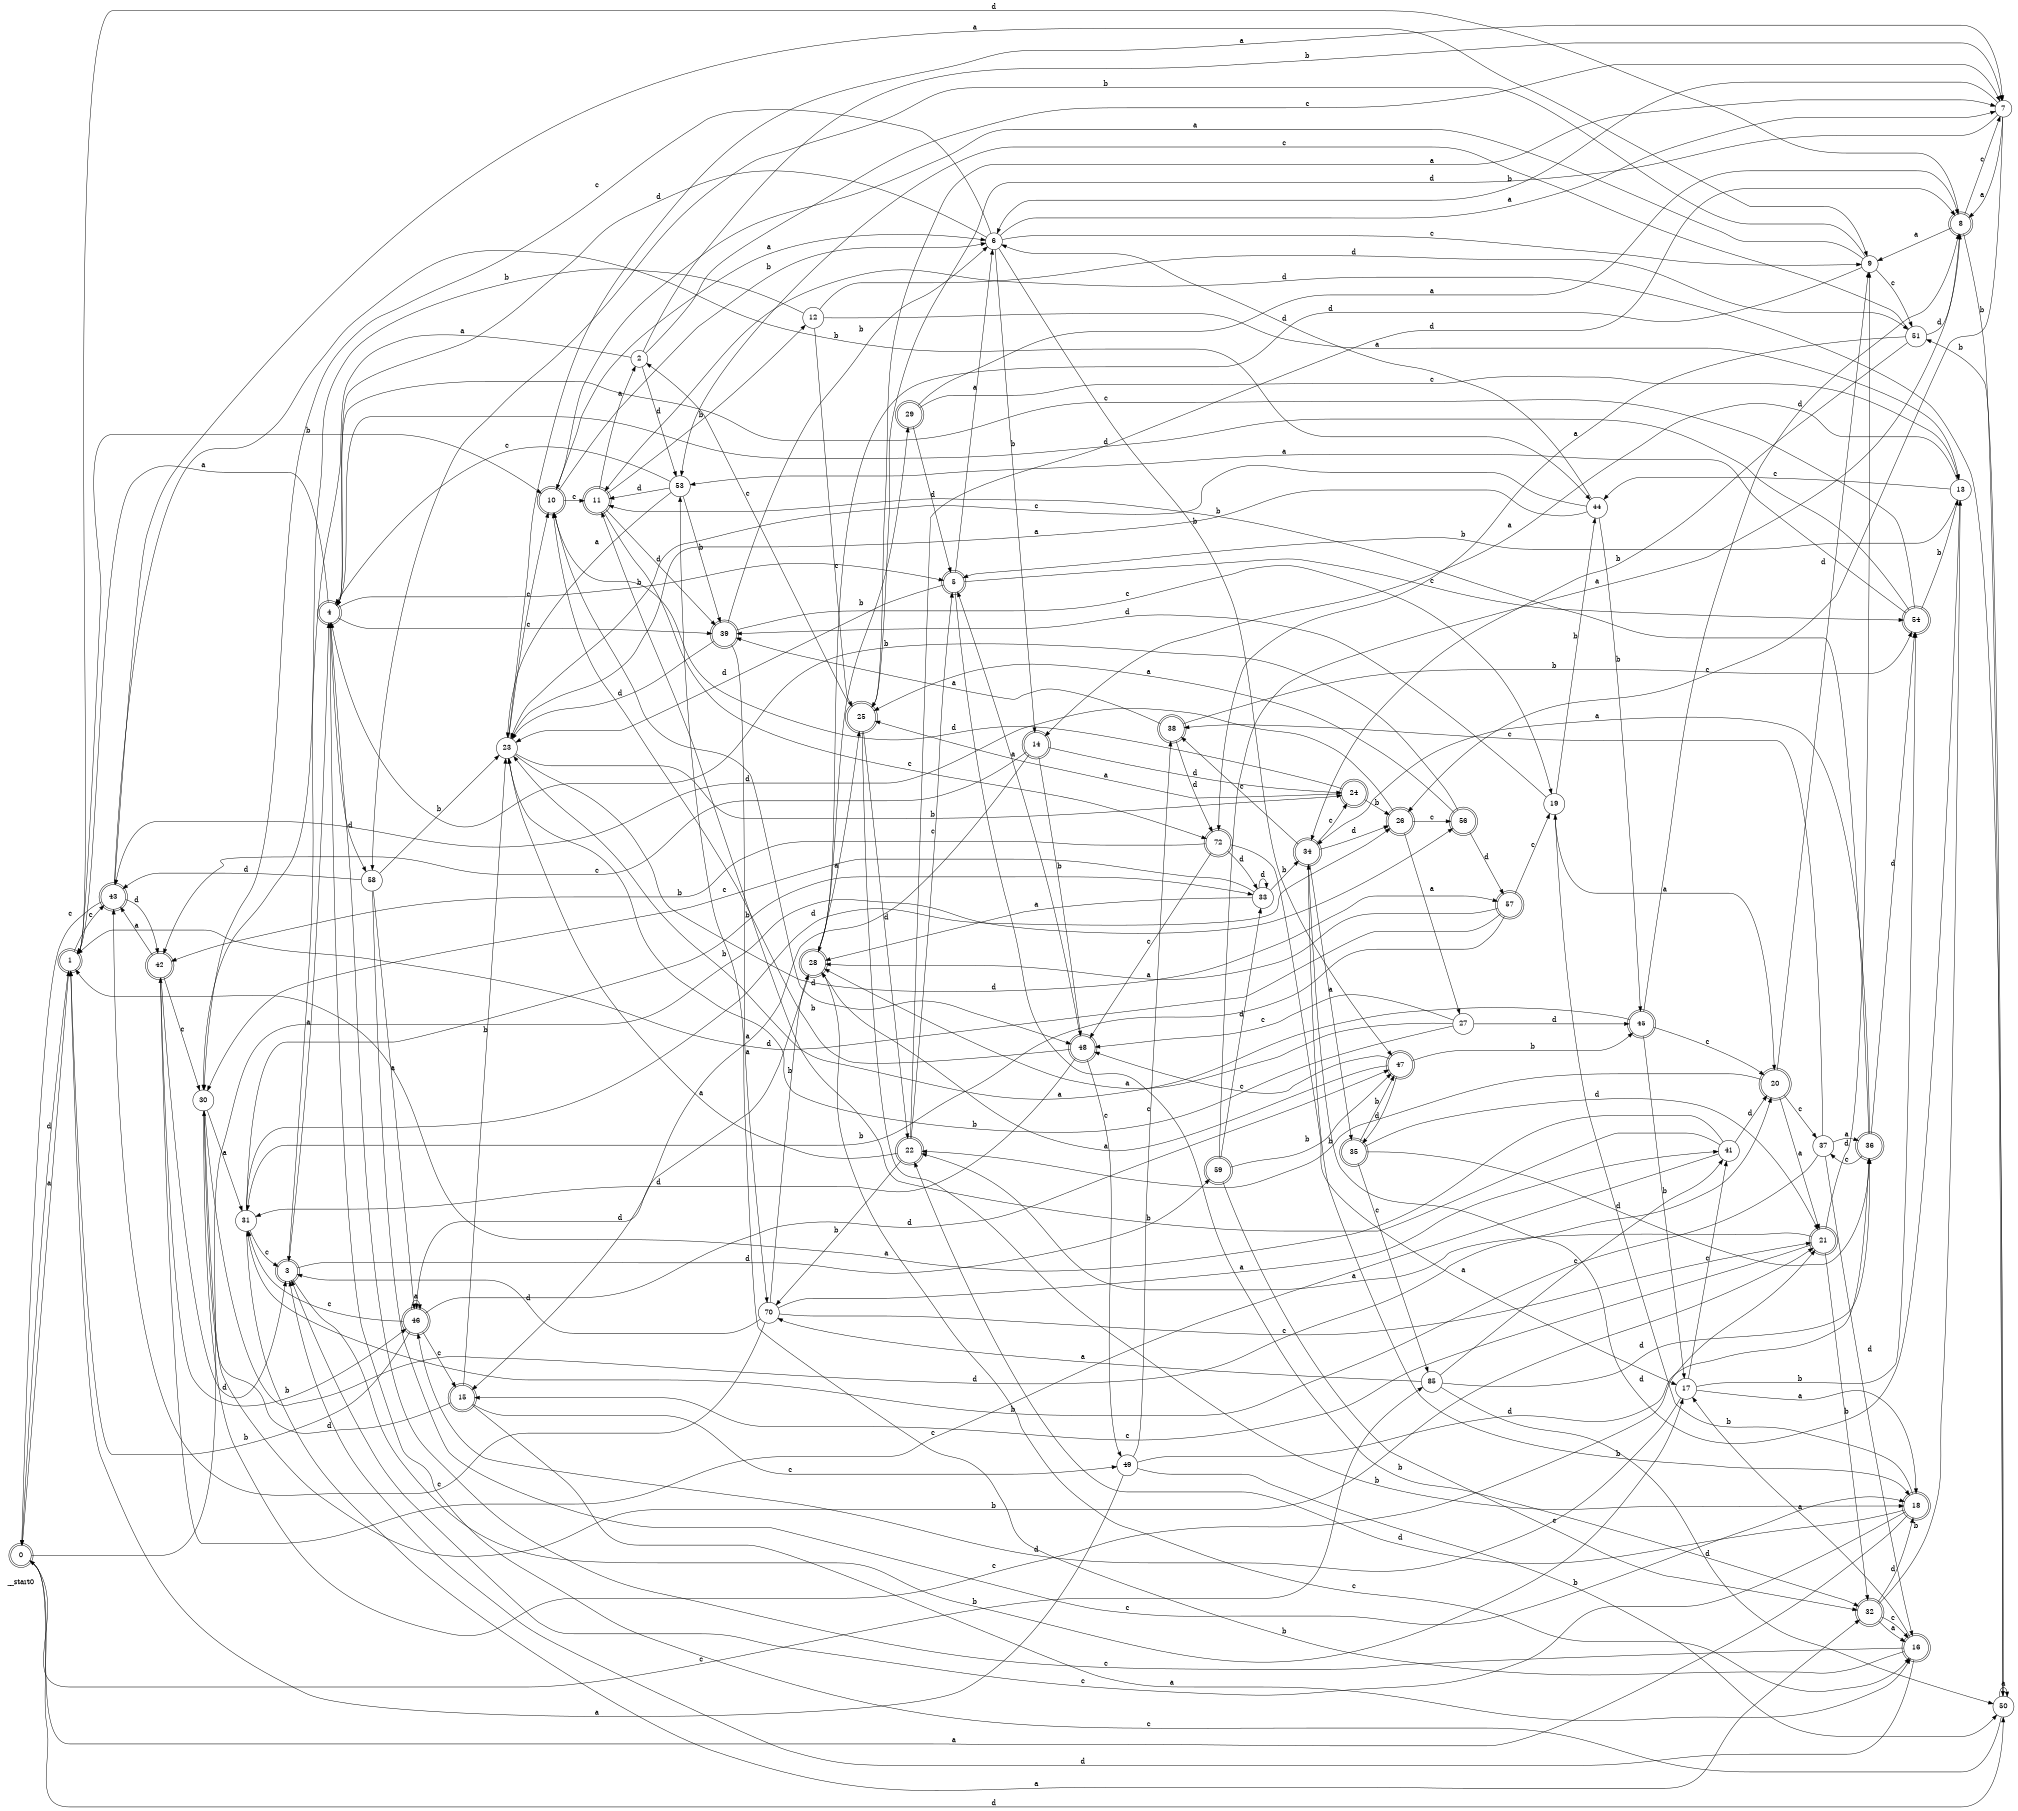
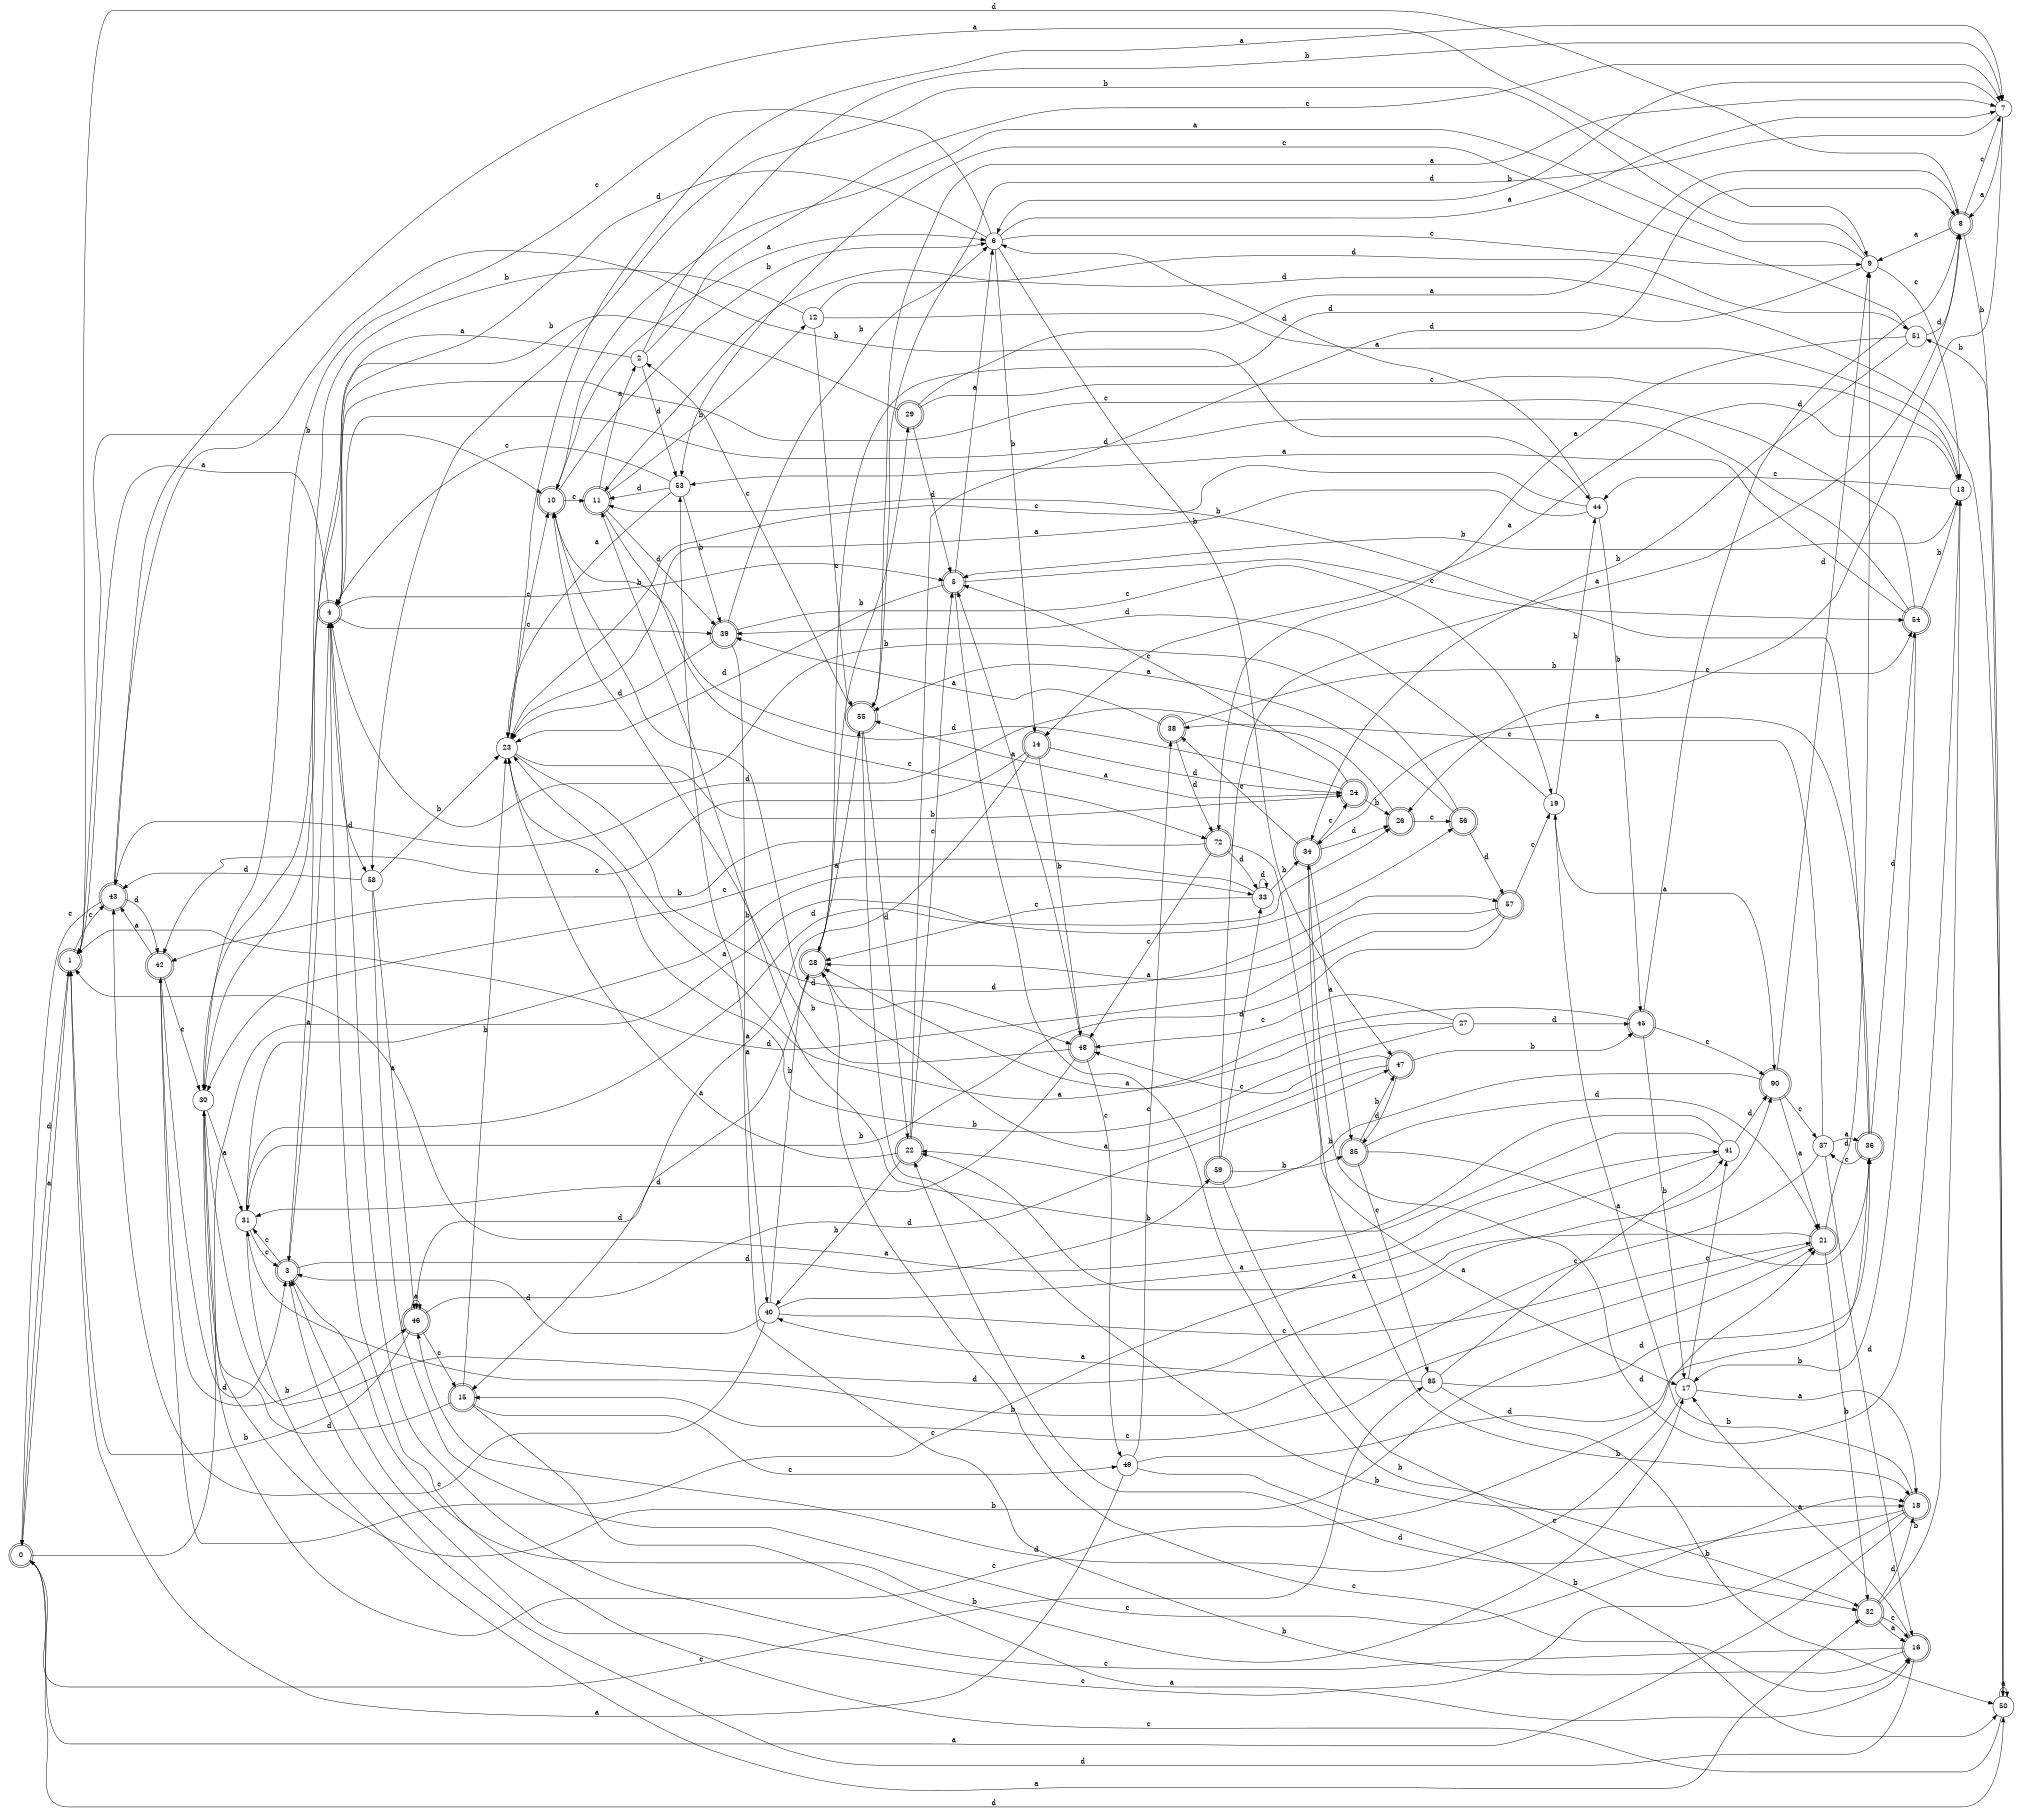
edge "9" -> "51": now "9" -> "13"
edge "29" -> "30": added, label "b"
edge "24" -> "5": added, label "c"
node "25": label "25" -> "55"
edge "33" -> "28": label "a" -> "c"
edge "26" -> "27": removed, label "a"
edge "0" -> "56": label "b" -> "a"
node "20": label "20" -> "90"
edge "17" -> "54": reversed
edge "59" -> "47": now "59" -> "35"
edge "35" -> "36": label "d" -> "a"
edge "46" -> "31": now "3" -> "31"
node "70": label "70" -> "40"
edge "85" -> "50": label "d" -> "b"
node "__start0": removed
